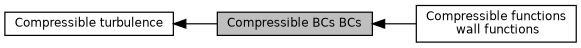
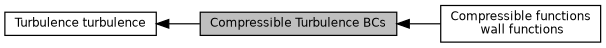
node "Compressible turbulence": label "Compressible turbulence" -> "Turbulence turbulence"
node "Compressible BCs BCs": label "Compressible BCs BCs" -> "Compressible Turbulence BCs"
